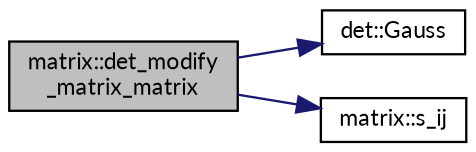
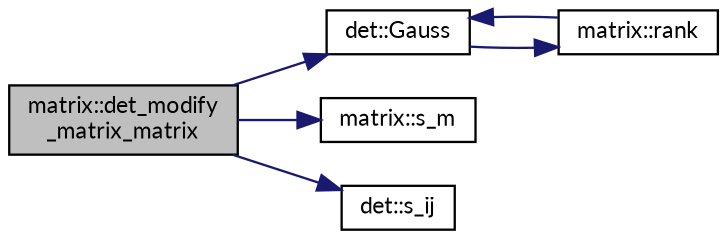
node "matrix::rank": added
node "matrix::s_ij": label "matrix::s_ij" -> "det::s_ij"
node "matrix::s_m": added
